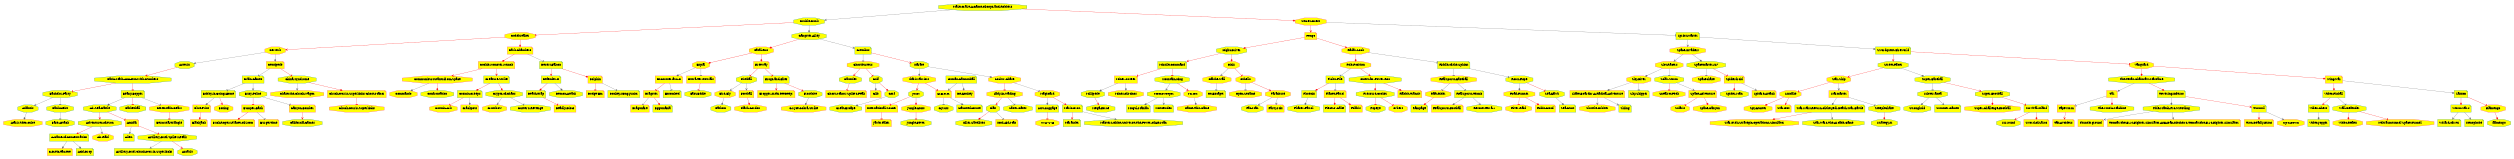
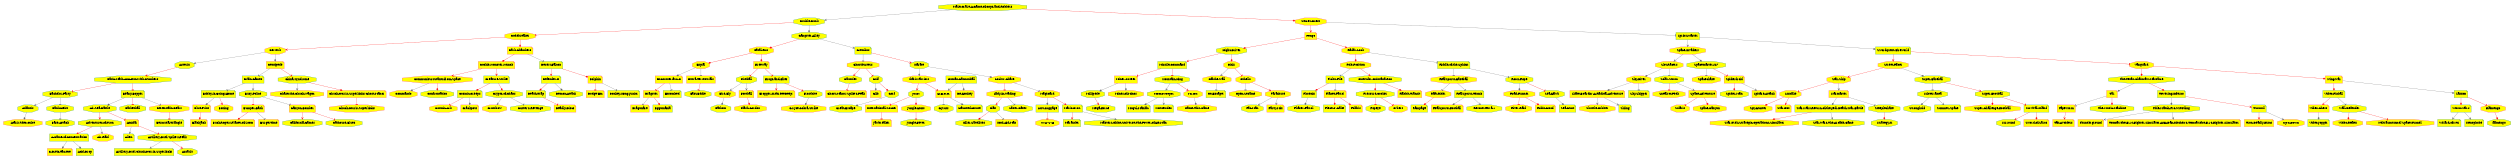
node "Street-Racer": color teal -> deeppink
node "Quest-for-Power-Roo": label "Quest-for-Power-Roo" -> "Quest-for-Quintana-Roo"
node "Summer-Games": label "Summer-Games" -> "Summer-Space"
node "Video-Chess": color teal -> deeppink
node "Cathouse-Blues": added
